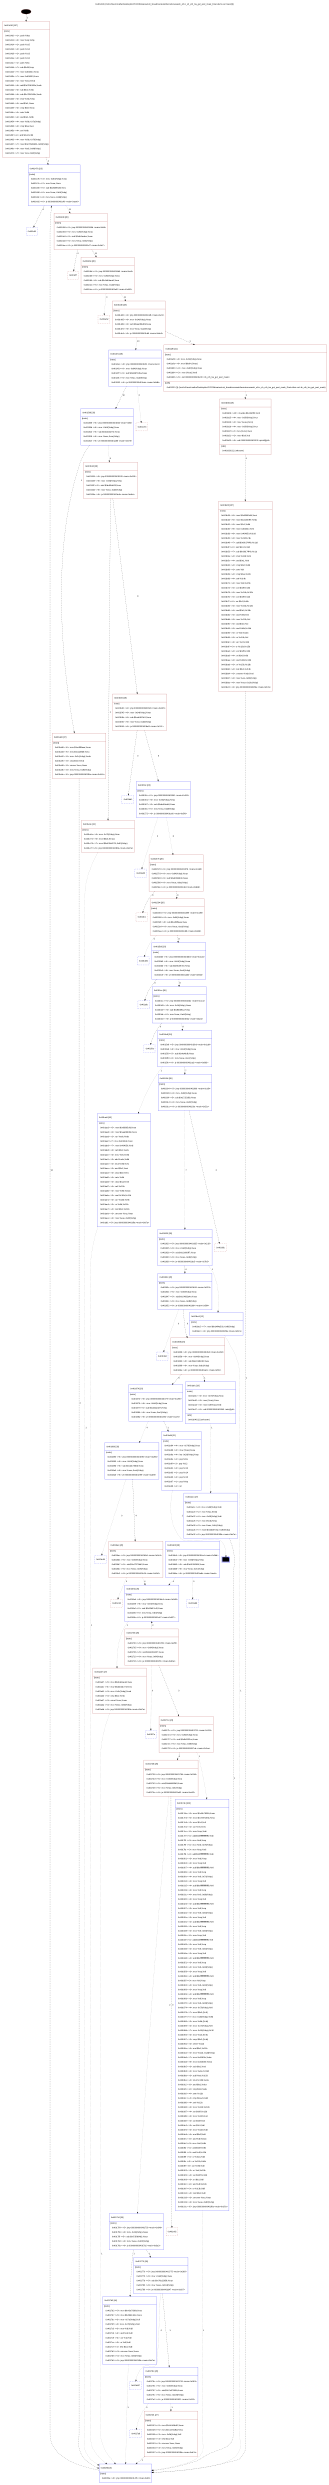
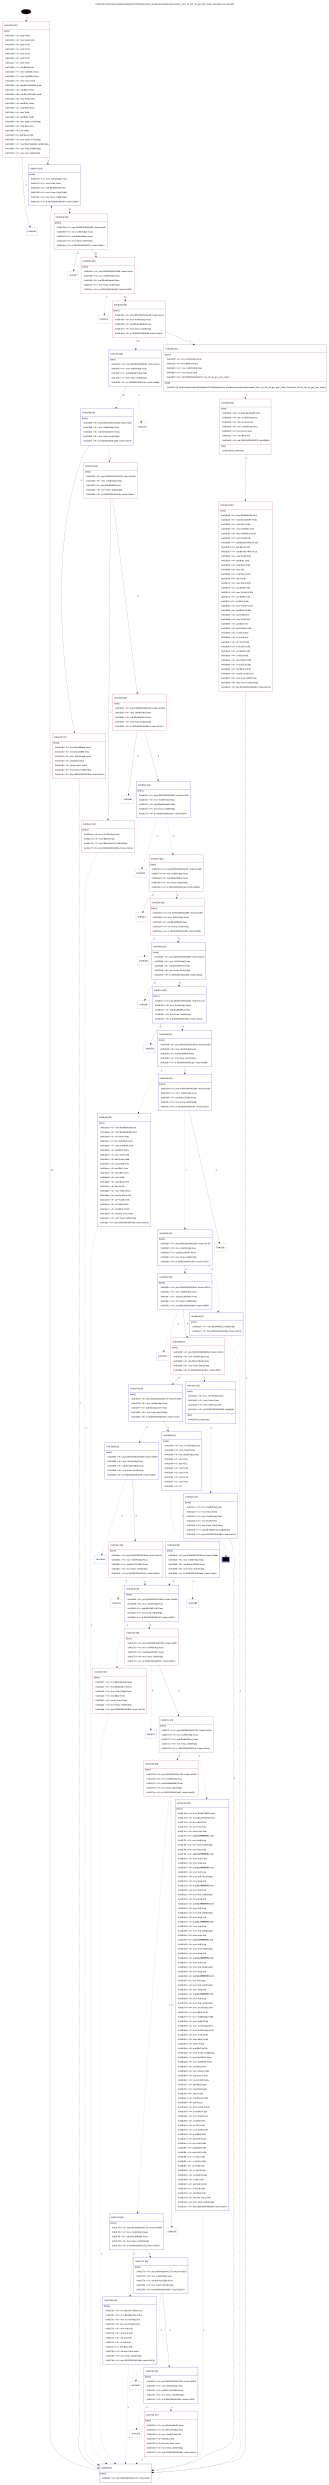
edge "0x40147b [29]" -> "0x401ef6": now "0x401410 [107]" -> "0x401ef6"
edge "0x401700 [28]" -> "0x4016e4 [28]": reversed
